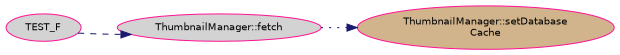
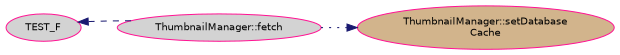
edge "TEST_F" -> "ThumbnailManager::fetch": reversed
